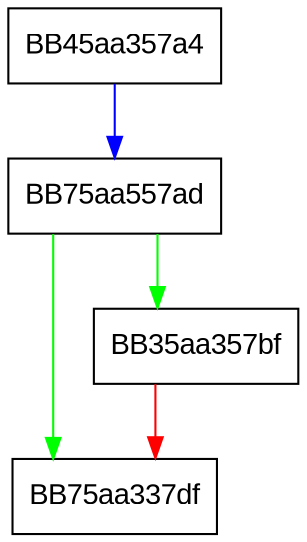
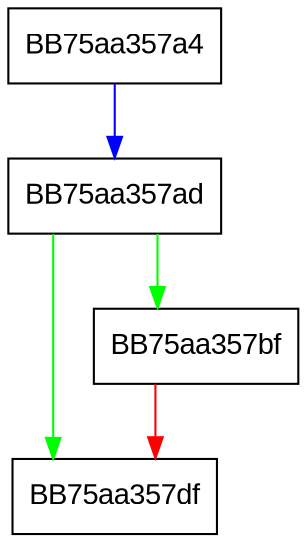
node "BB45aa357a4": label "BB45aa357a4" -> "BB75aa357a4"
node "BB75aa557ad": label "BB75aa557ad" -> "BB75aa357ad"
node "BB35aa357bf": label "BB35aa357bf" -> "BB75aa357bf"
node "BB75aa337df": label "BB75aa337df" -> "BB75aa357df"
